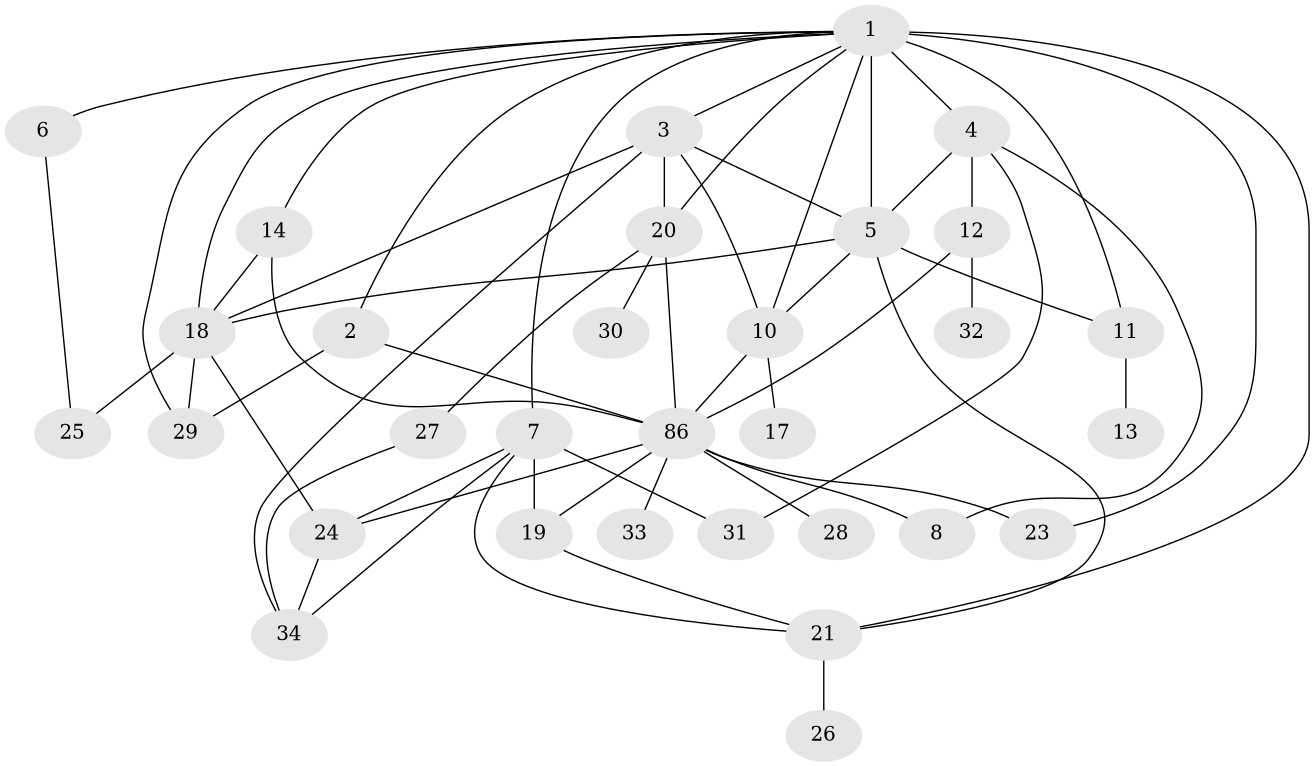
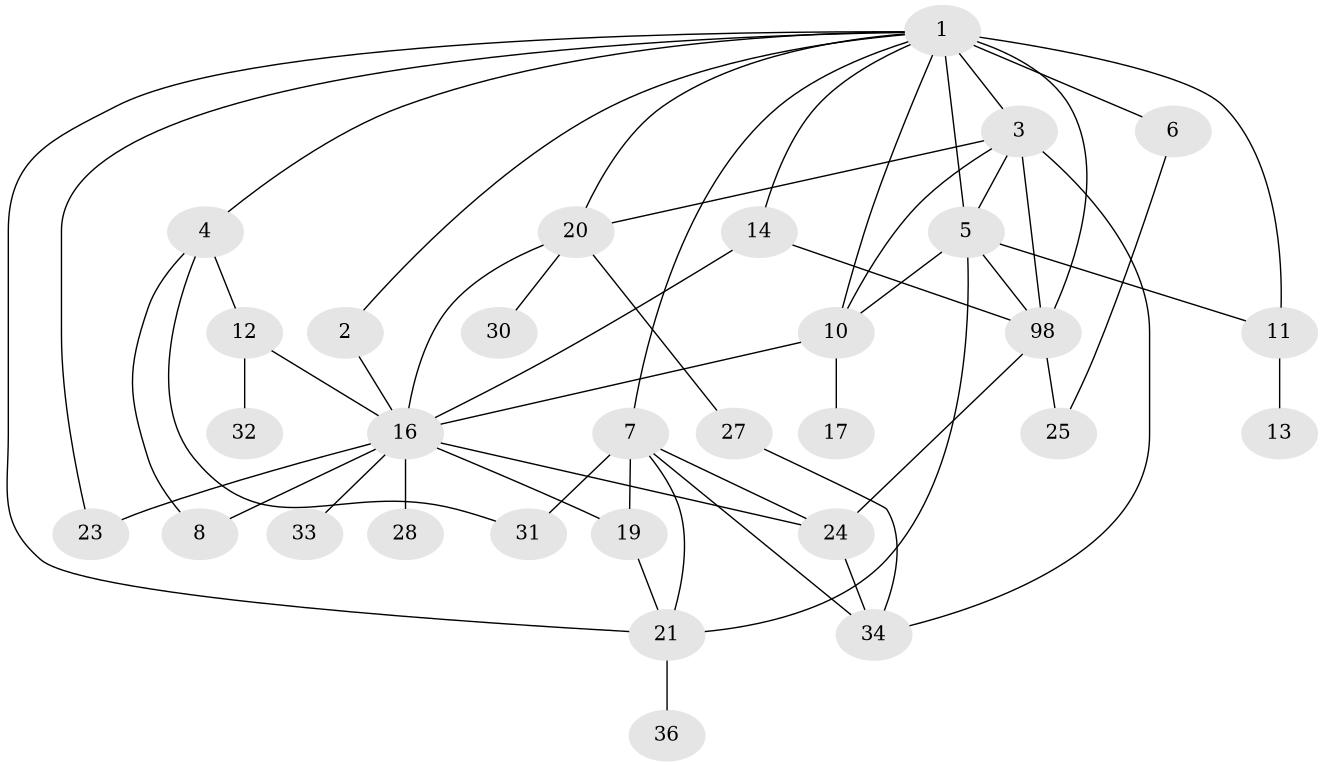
edge "4" -- "5": removed
node "18": label "18" -> "98"
node "29": removed
node "86": label "86" -> "16"
node "26": label "26" -> "36"
